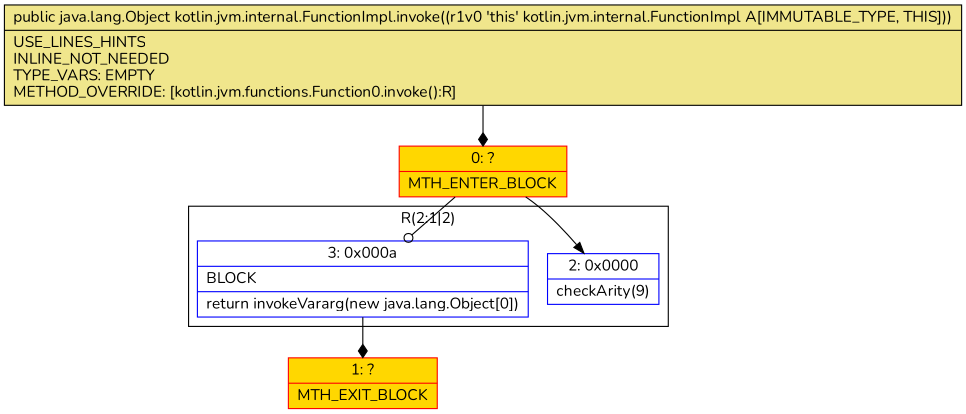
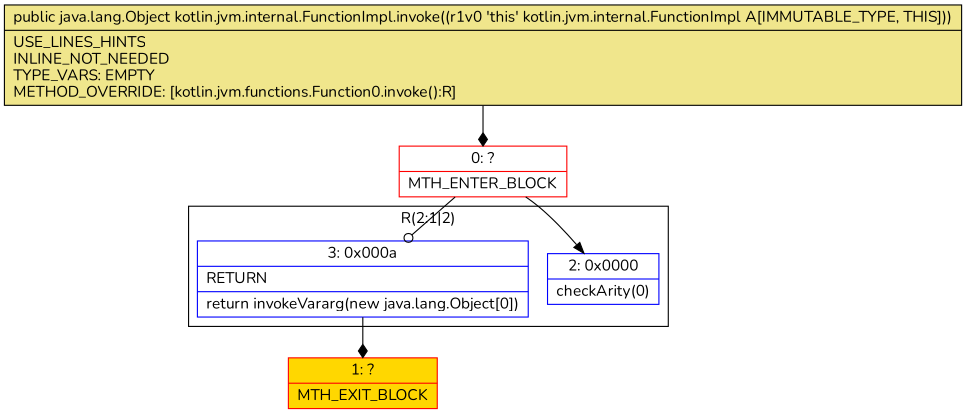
node "0: ?": fillcolor gold -> white
node "3: 0x000a": text "BLOCK" -> "RETURN"
node "2: 0x0000": text "checkArity(9)" -> "checkArity(0)"
